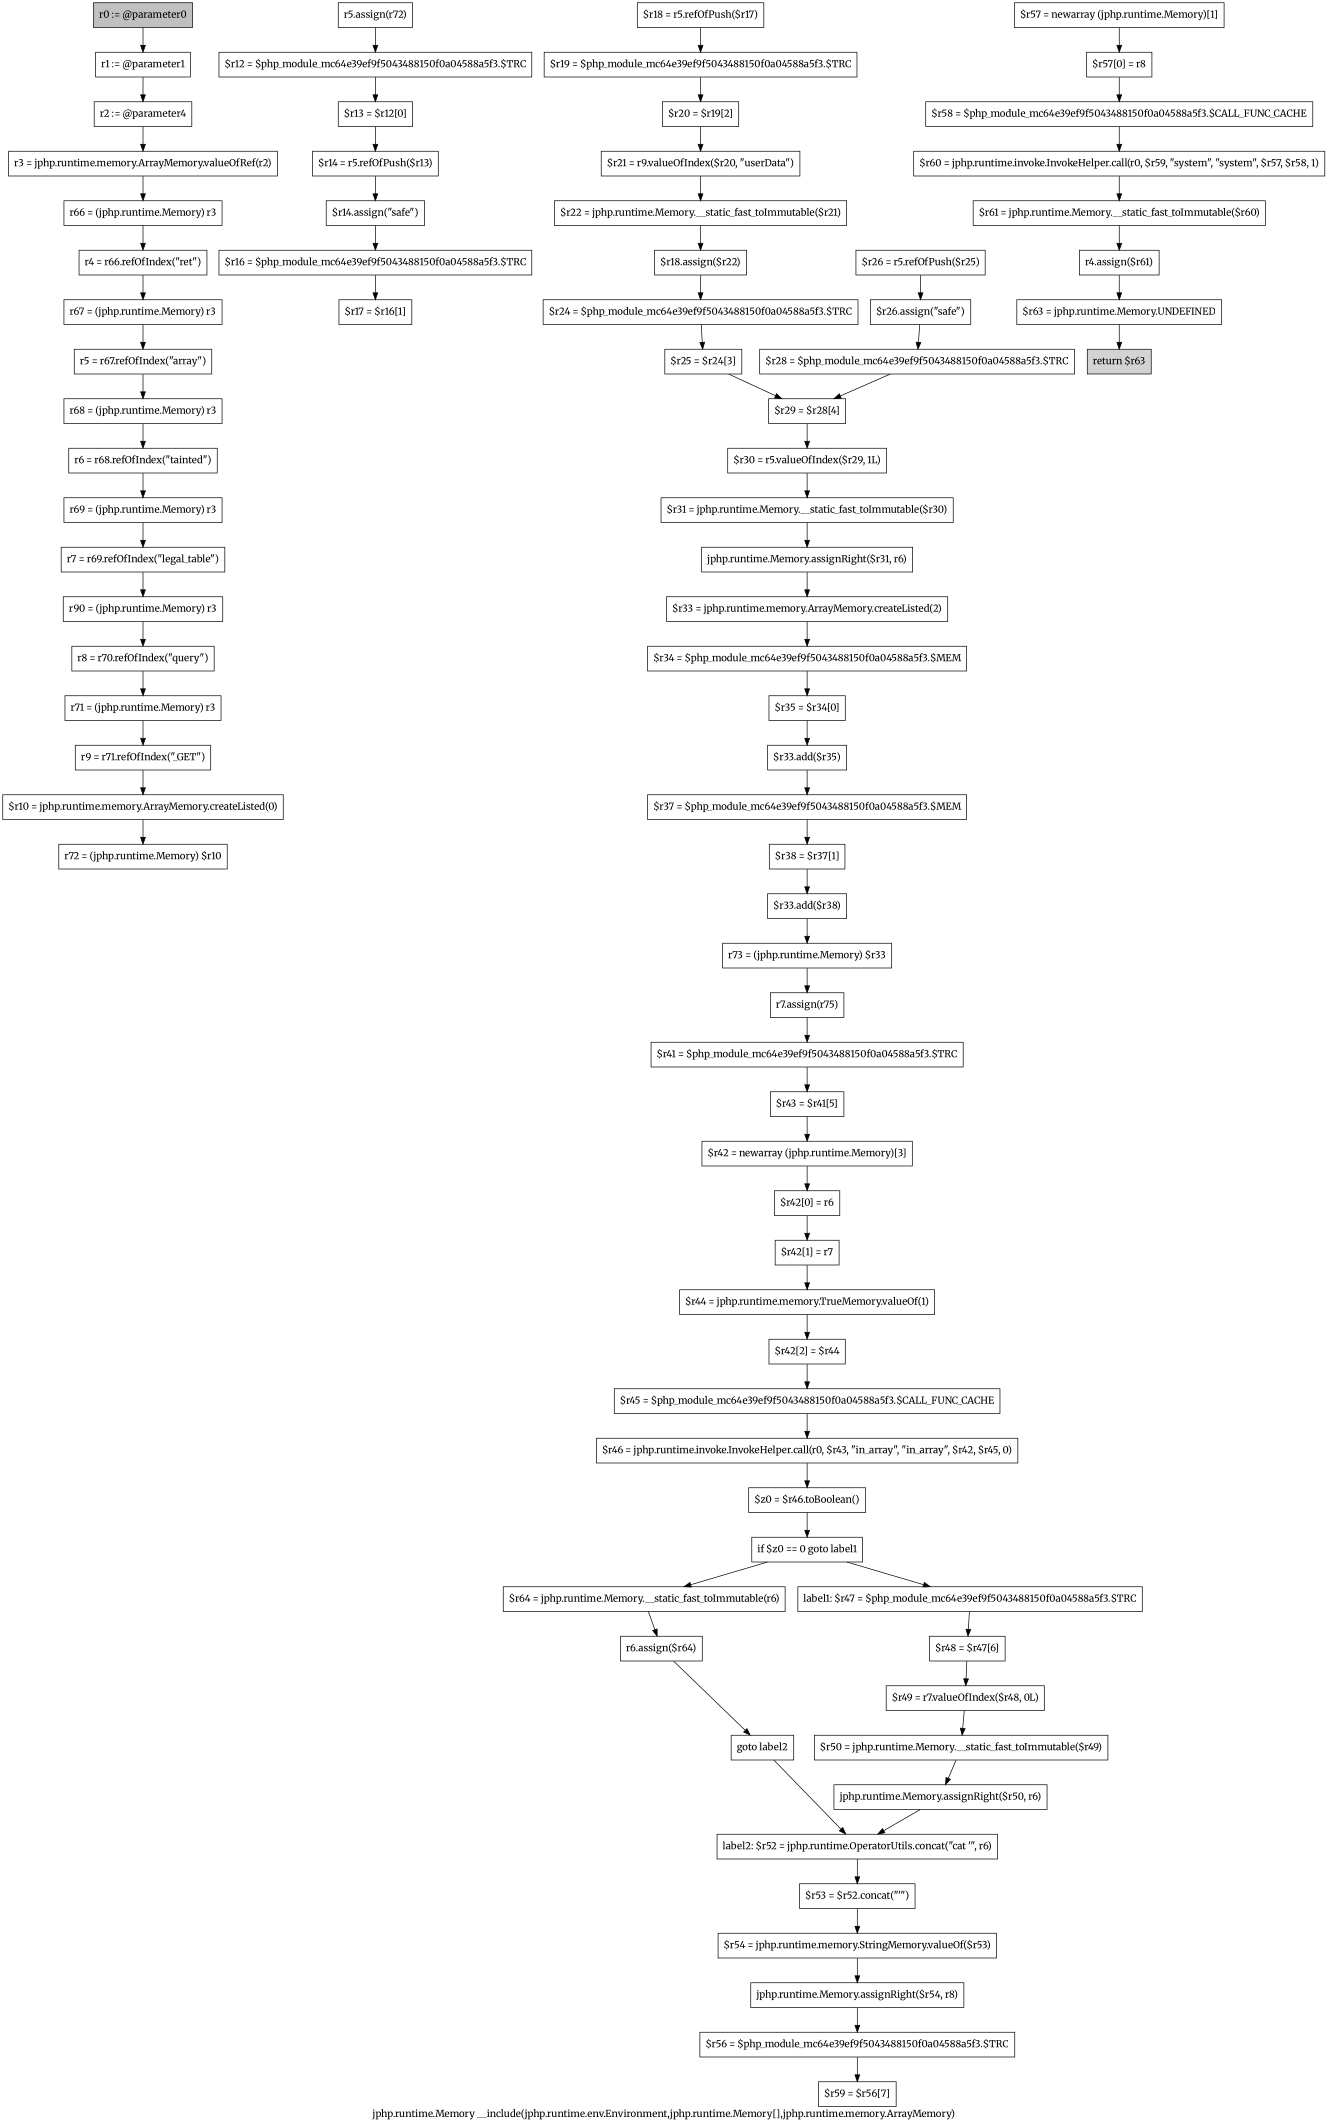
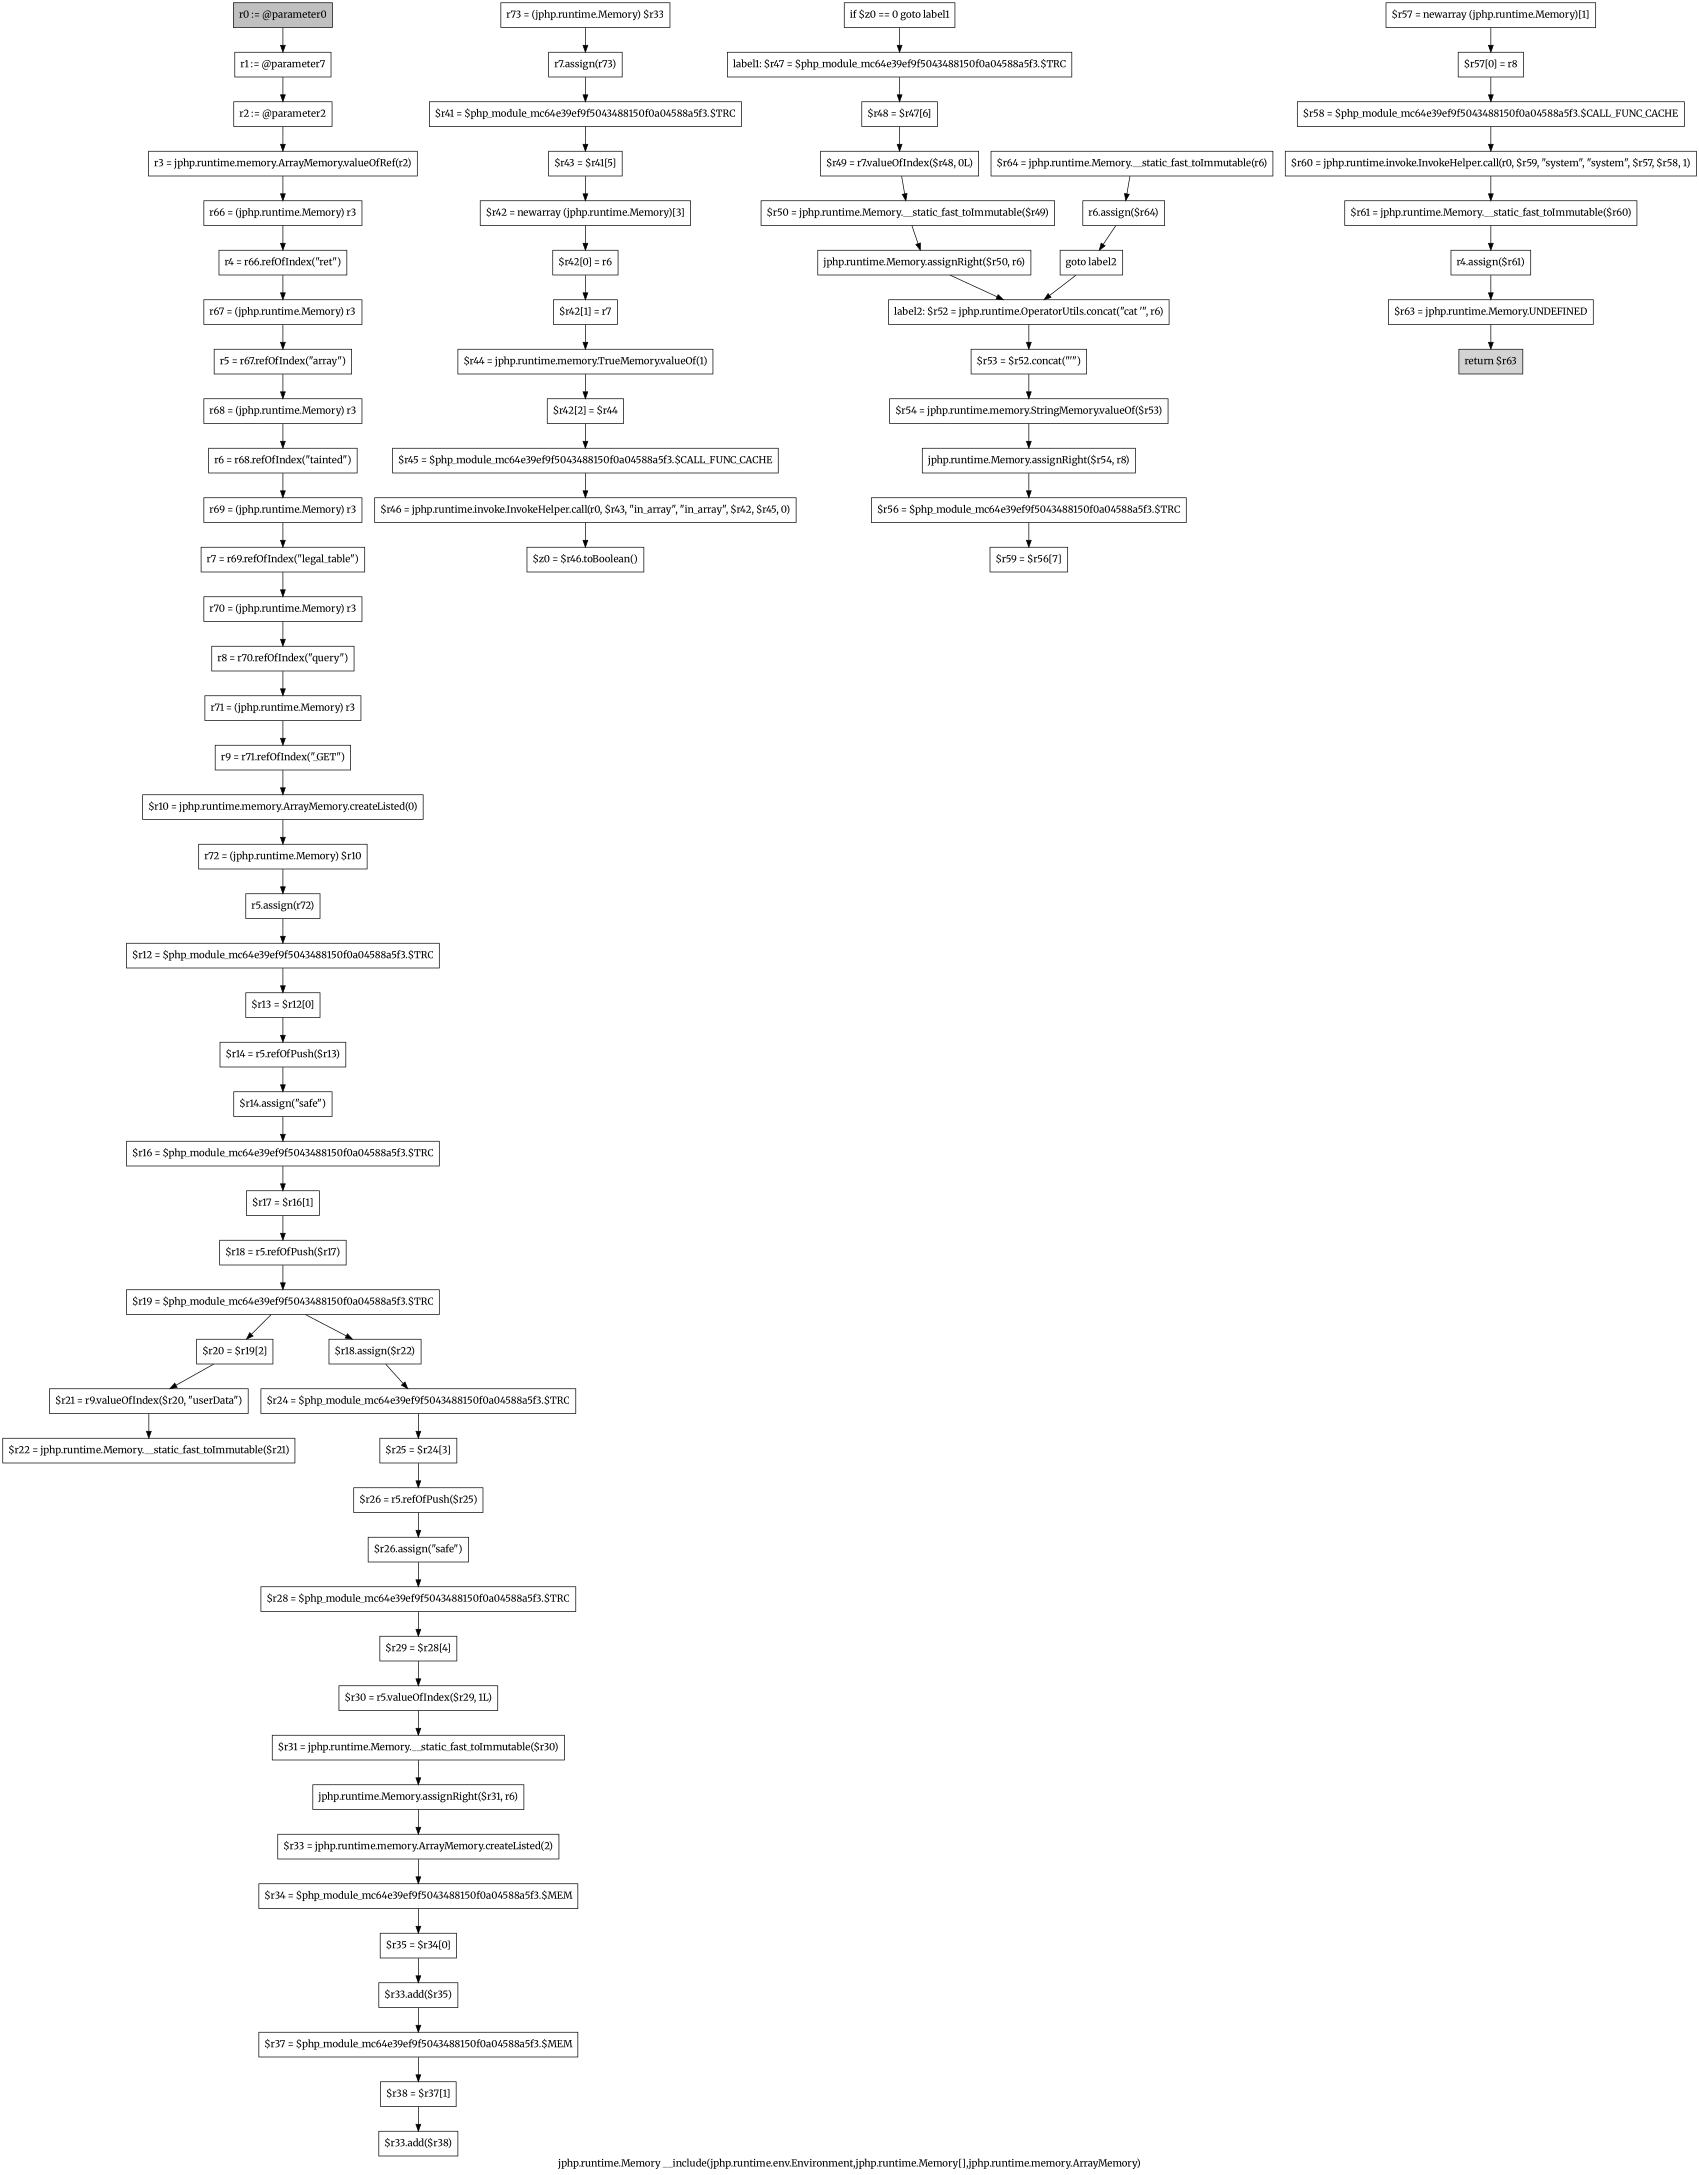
node "r1 := @parameter1": label "r1 := @parameter1" -> "r1 := @parameter7"
node "r2 := @parameter4": label "r2 := @parameter4" -> "r2 := @parameter2"
edge "$r22 = jphp.runtime.Memory.__static_fast_toImmutable($r21)" -> "$r18.assign($r22)": now "$r19 = $php_module_mc64e39ef9f5043488150f0a04588a5f3.$TRC" -> "$r18.assign($r22)"
edge "$r25 = $r24[3]" -> "$r29 = $r28[4]": now "$r25 = $r24[3]" -> "$r26 = r5.refOfPush($r25)"
node "r90 = (jphp.runtime.Memory) r3": label "r90 = (jphp.runtime.Memory) r3" -> "r70 = (jphp.runtime.Memory) r3"
edge "r72 = (jphp.runtime.Memory) $r10" -> "r5.assign(r72)": added
edge "$r33.add($r38)" -> "r73 = (jphp.runtime.Memory) $r33": removed
node "r7.assign(r75)": label "r7.assign(r75)" -> "r7.assign(r73)"
edge "$r17 = $r16[1]" -> "$r18 = r5.refOfPush($r17)": added
edge "$z0 = $r46.toBoolean()" -> "if $z0 == 0 goto label1": removed
edge "if $z0 == 0 goto label1" -> "$r64 = jphp.runtime.Memory.__static_fast_toImmutable(r6)": removed
